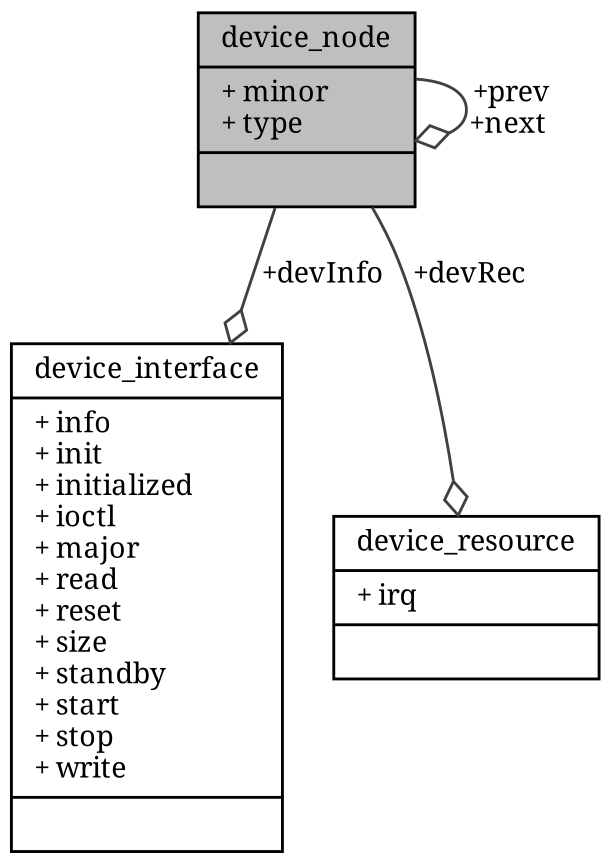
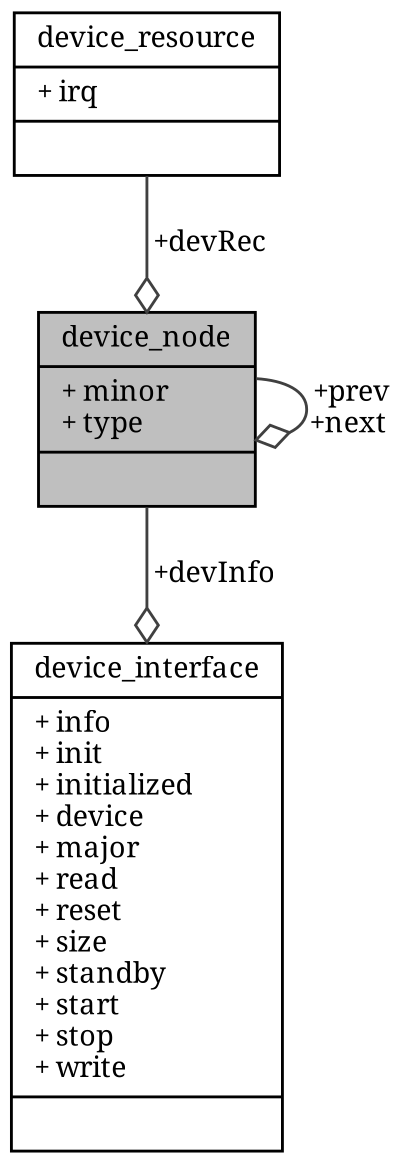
edge "device_node" -> "device_resource": reversed
node "device_interface": text "+ ioctl" -> "+ device"
